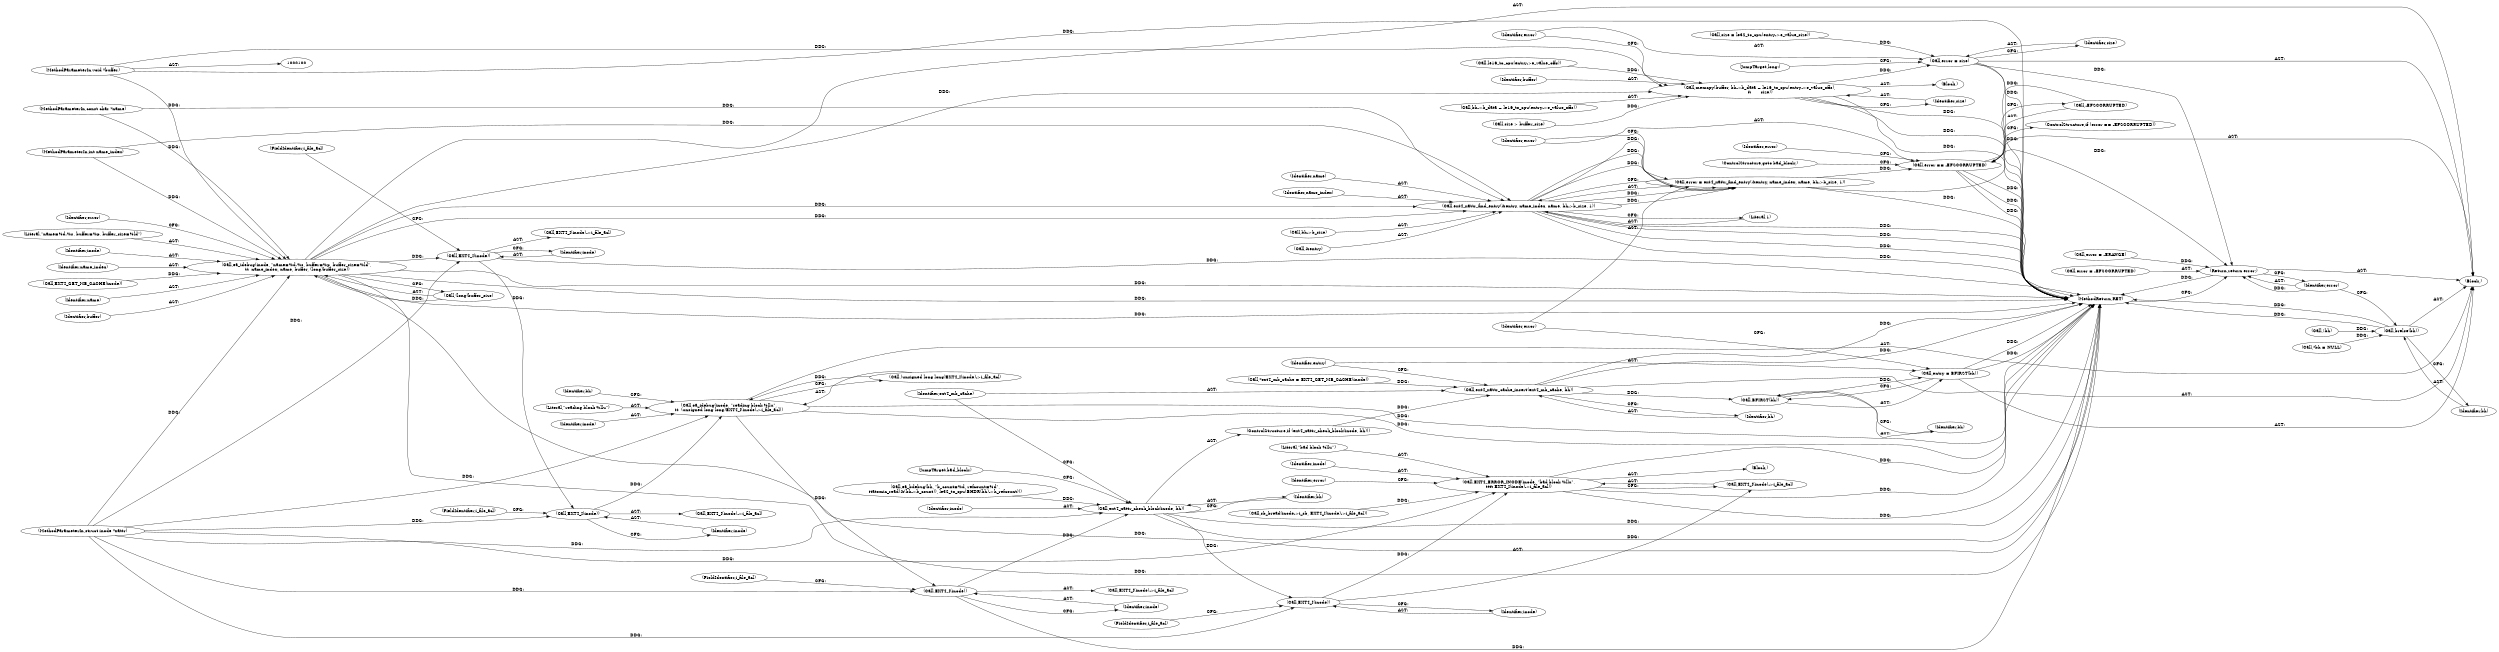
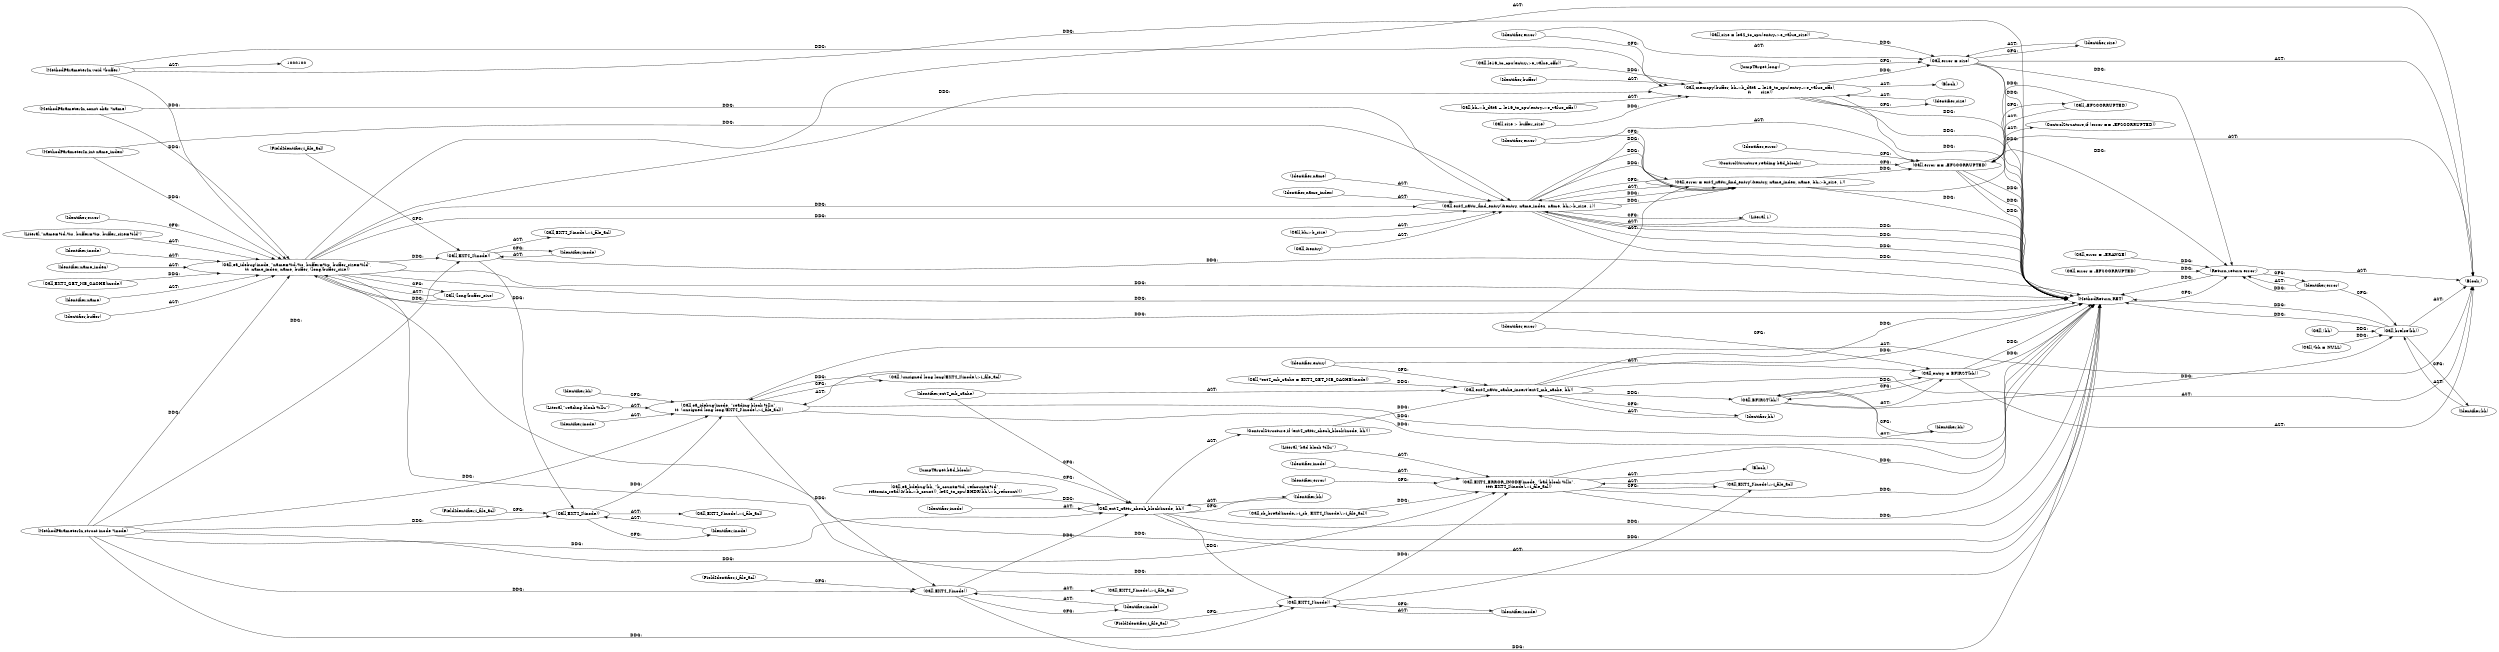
edge "(Call,error == -EFSCORRUPTED)" -> "(ControlStructure,if (error == -EFSCORRUPTED))": label "CFG: " -> "AST: "
node "(ControlStructure,goto bad_block;)": label "(ControlStructure,goto bad_block;)" -> "(ControlStructure,reading bad_block;)"
edge "(Call,error = -EFSCORRUPTED)" -> "(Return,return error;)": label "AST: " -> "DDG: "
edge "(Call,BFIRST(bh))" -> "(Call,brelse(bh))": added, label "DDG:"
node "(MethodParameterIn,struct inode *xattr)": label "(MethodParameterIn,struct inode *xattr)" -> "(MethodParameterIn,struct inode *inode)"
